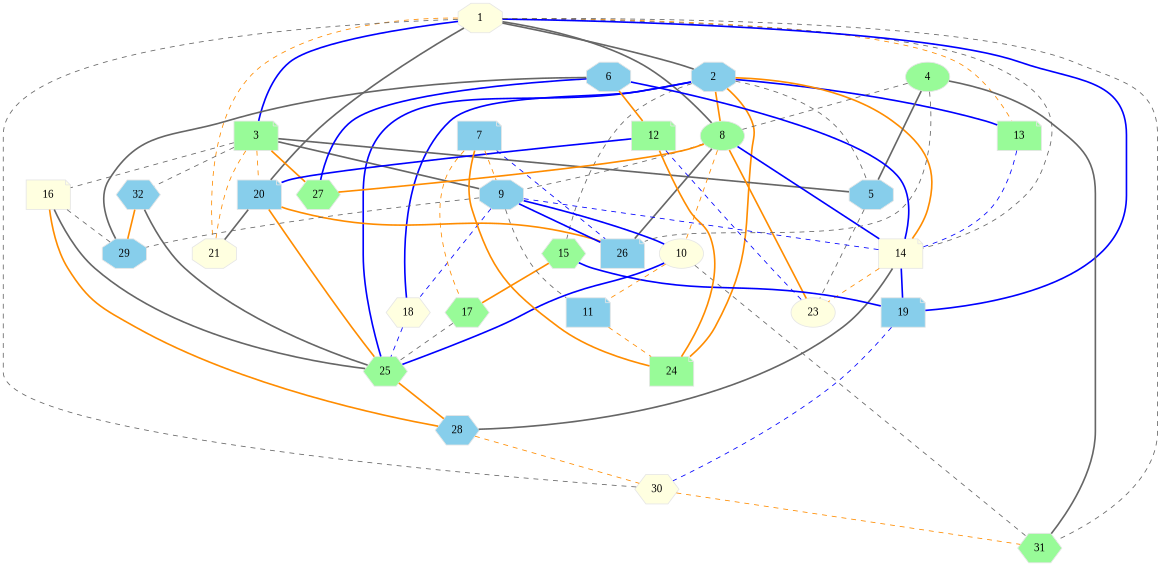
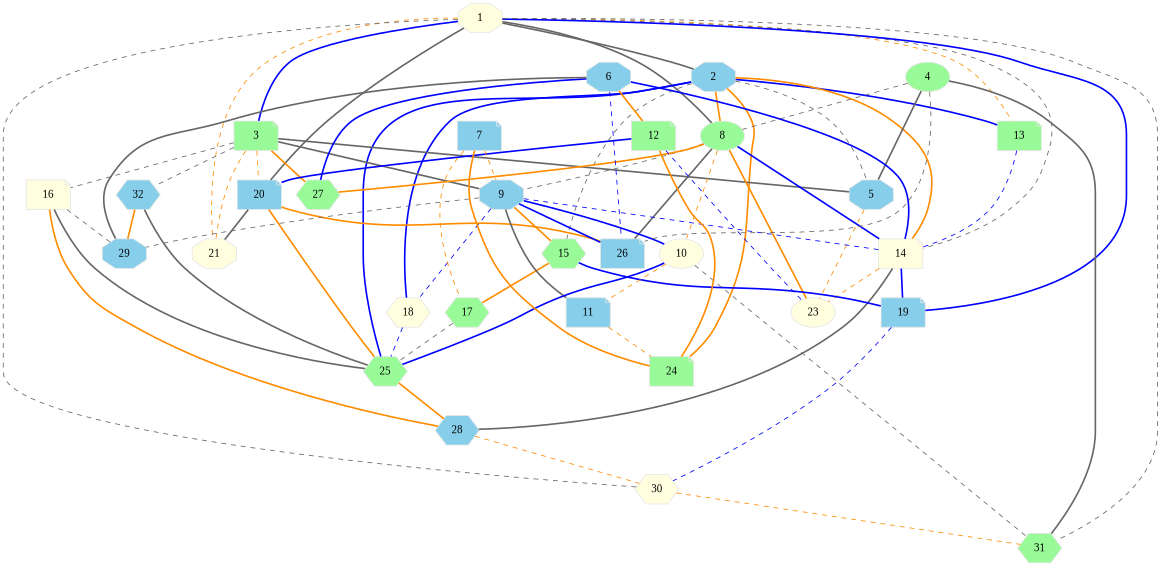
edge "7" -- "26": now "6" -- "26"
edge "9" -- "15": added
edge "5" -- "23": color gray40 -> darkorange
edge "9" -- "11": style dashed -> bold
